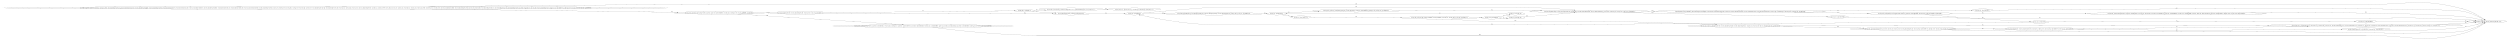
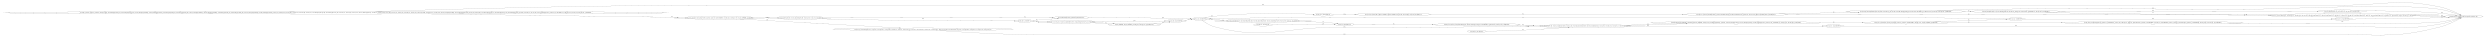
node "'mov eax, 0x0', 'jmp 0x8049805',": removed
edge "'test esi, esi', 'jne 0x804972b'," -> "'sub eax, 0x1', 'jmp 0x804974e',": now "'test eax, eax', 'je 0x8049824'," -> "'sub eax, 0x1', 'jmp 0x804974e',"
node "'test eax, eax', 'je 0x8049820',": removed
node "'mov eax, ebx', 'jmp 0x8049897',": added
